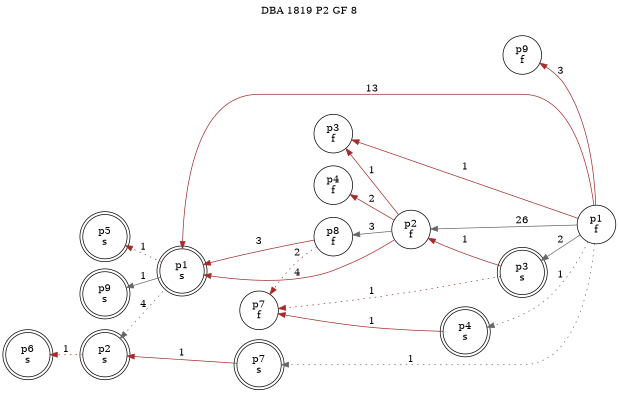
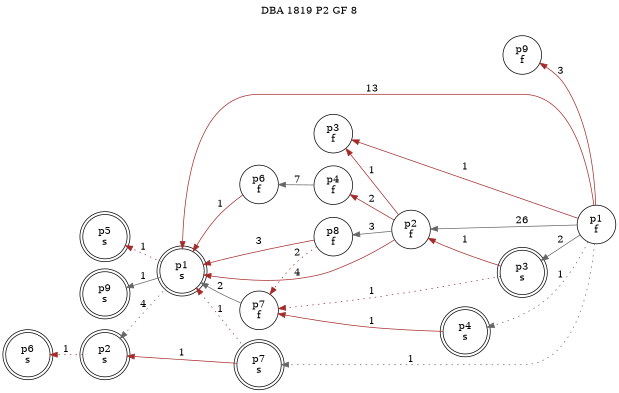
node "p6 f": added
edge "p7 f" -> "p1 s": added, label "2"
edge "p7 s" -> "p1 s": added, label "1"
